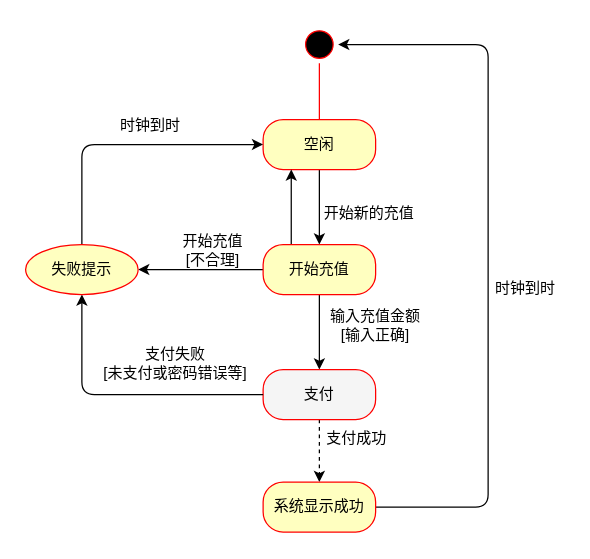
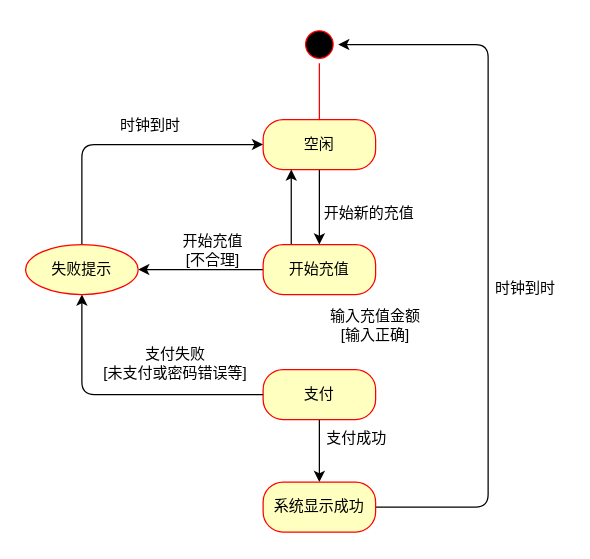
edge "开始充值" -> "支付": removed
node "支付": fillcolor #f5f5f5 -> #ffffc0
edge "支付" -> "系统显示成功": style dashed -> solid
